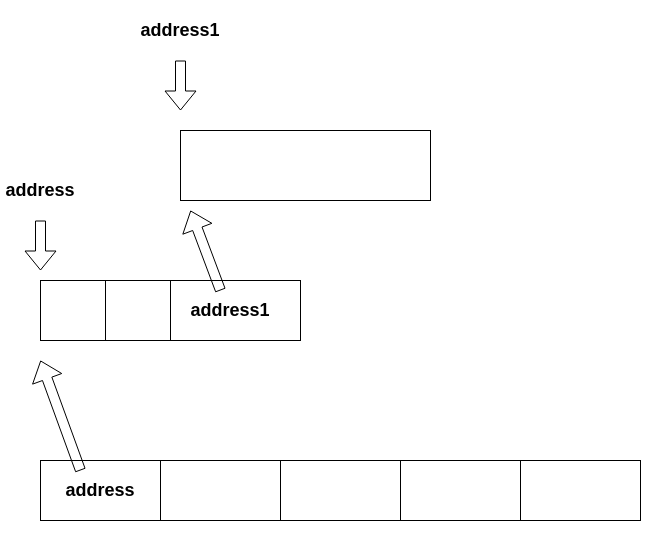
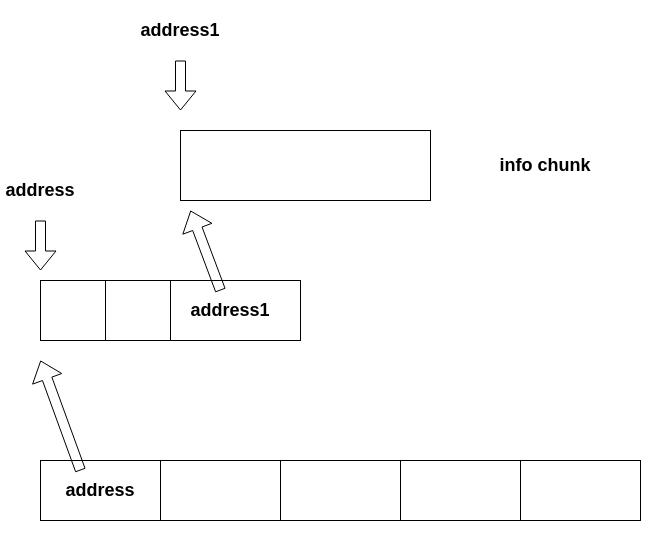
node "info chunk": added
